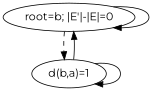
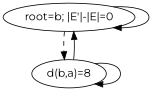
node "d(b,a)=1": label "d(b,a)=1" -> "d(b,a)=8"
